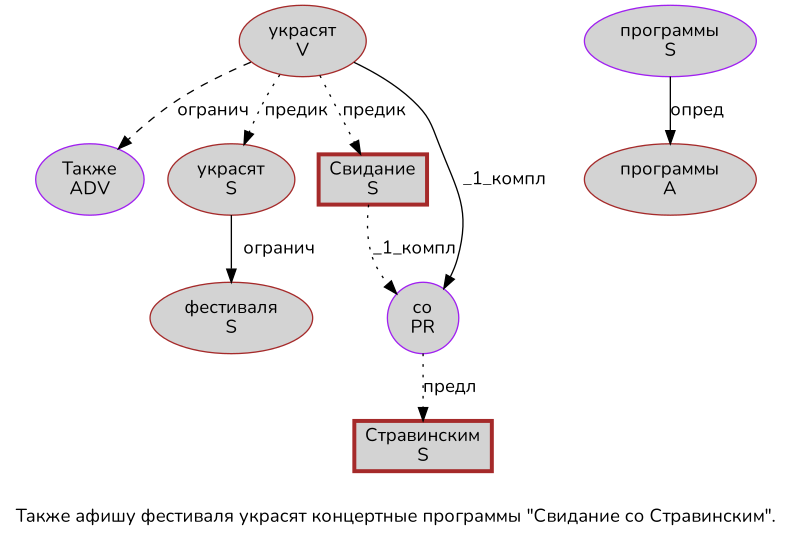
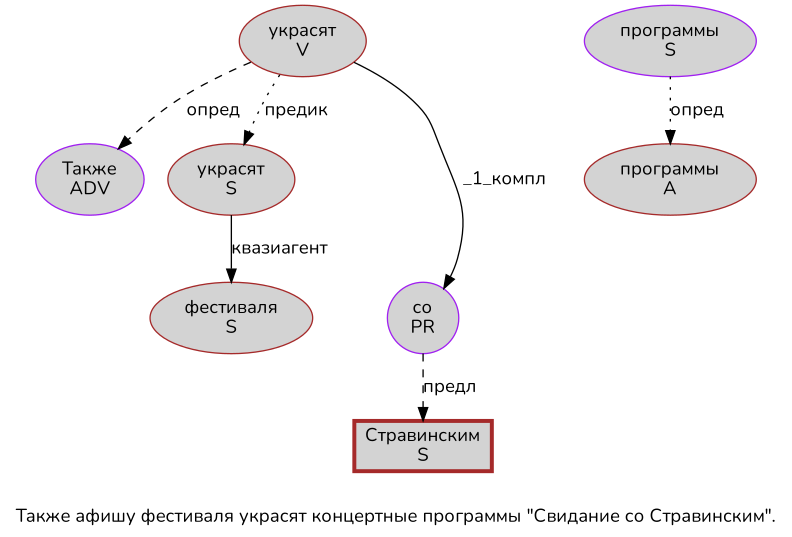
edge "программы S" -> "программы A": style solid -> dotted
edge "украсят V" -> "Также ADV": label "огранич" -> "опред"
node "Свидание S": removed
edge "украсят S" -> "фестиваля S": label "огранич" -> "квазиагент"
edge "со PR" -> "Стравинским S": style dotted -> dashed
